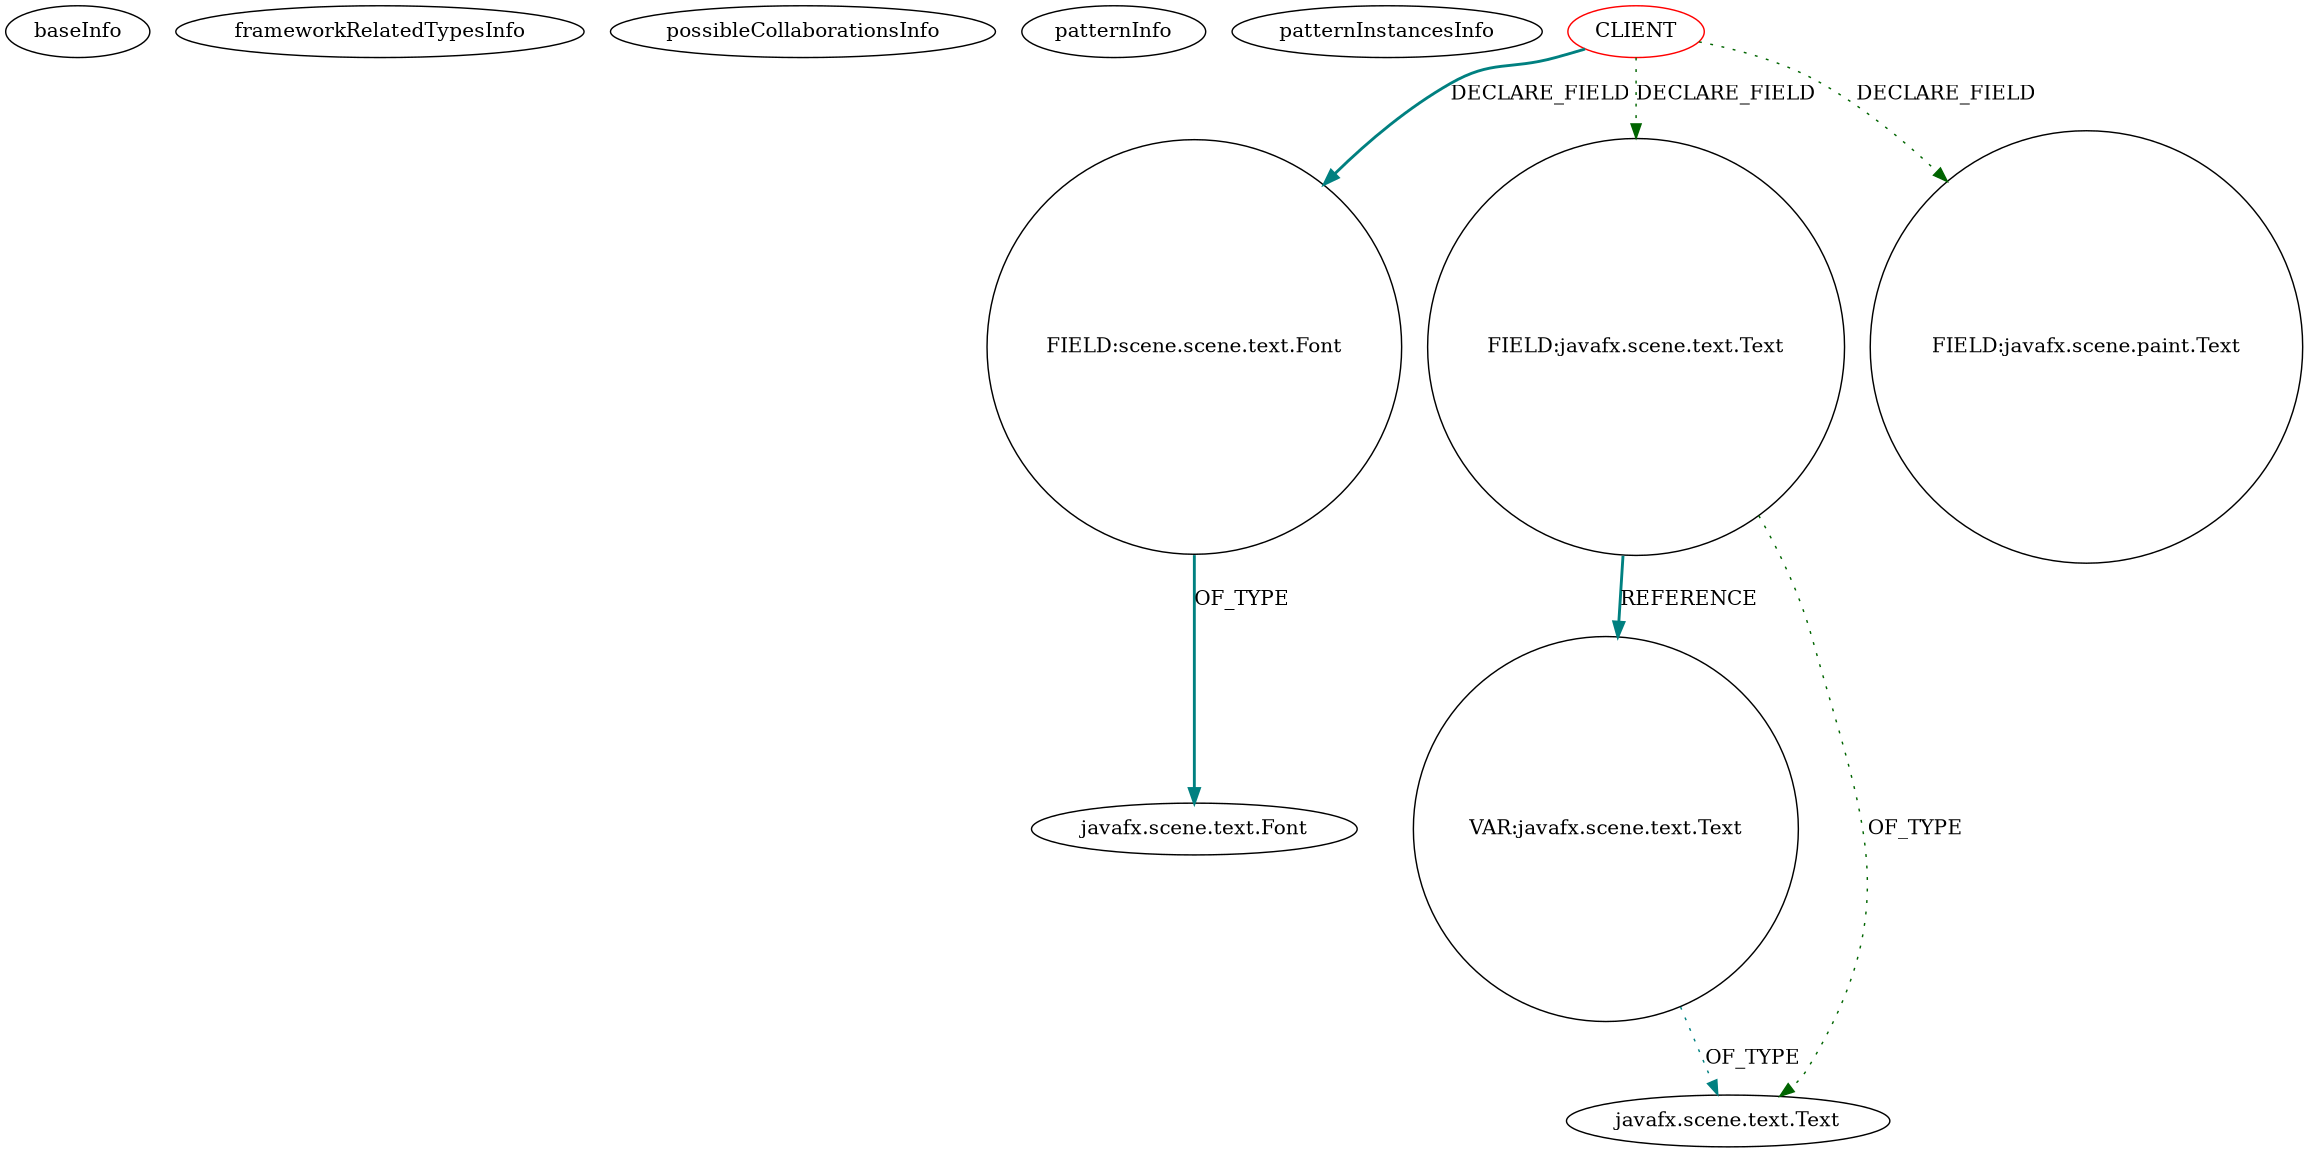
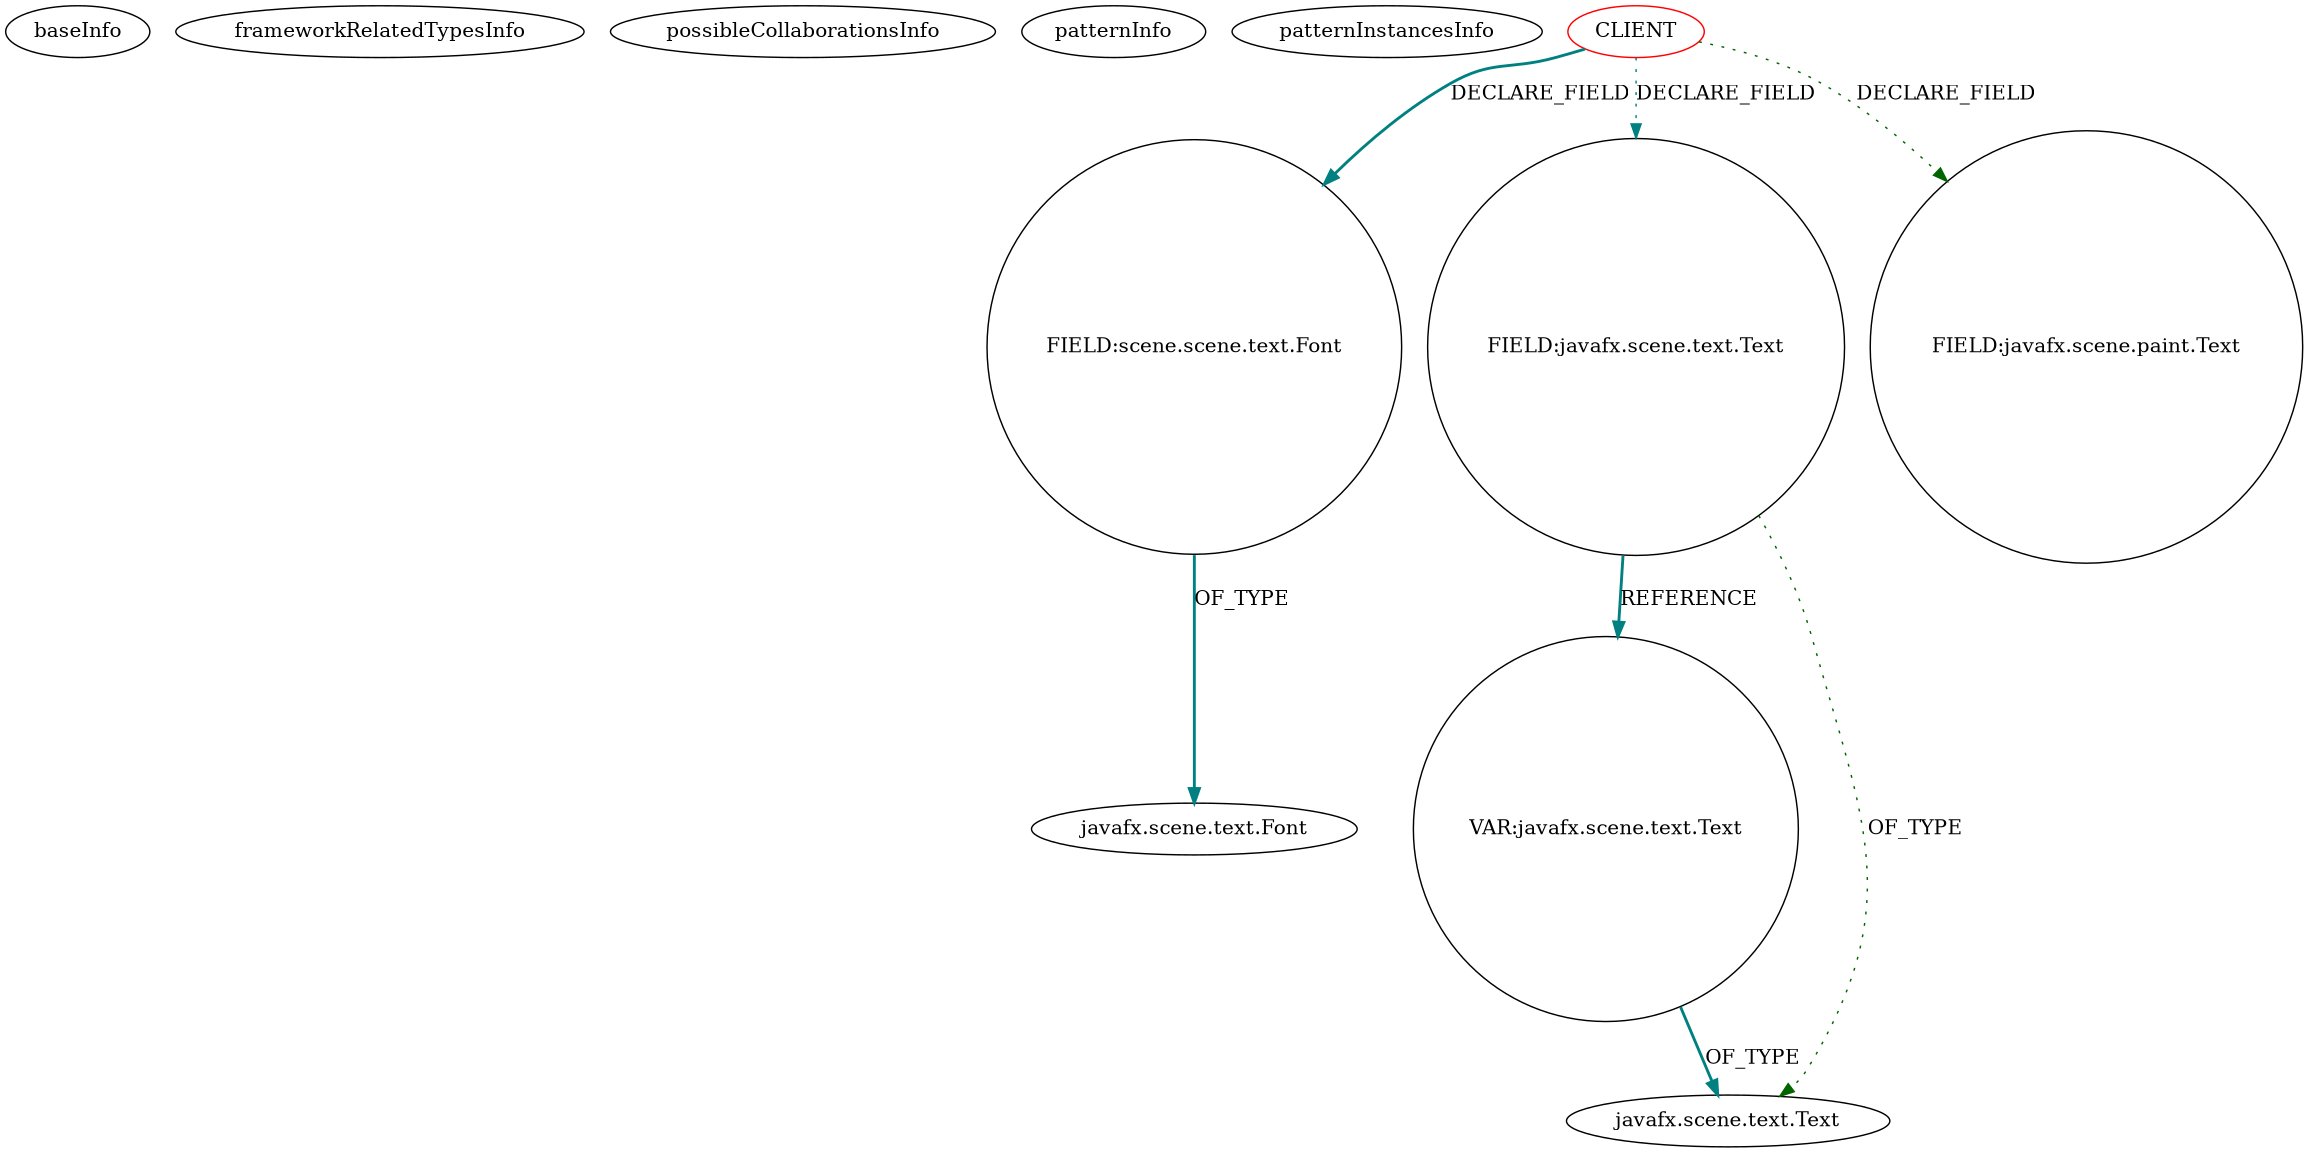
edge "CLIENT" -> "FIELD:javafx.scene.text.Text": color darkgreen -> teal
edge "VAR:javafx.scene.text.Text" -> "javafx.scene.text.Text": style dotted -> bold
